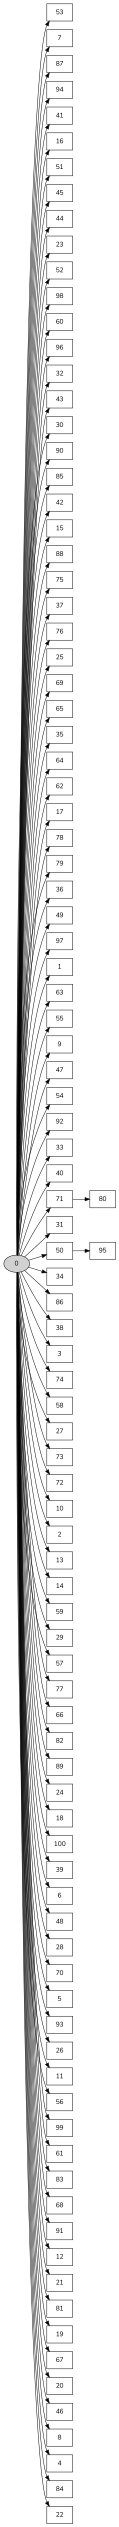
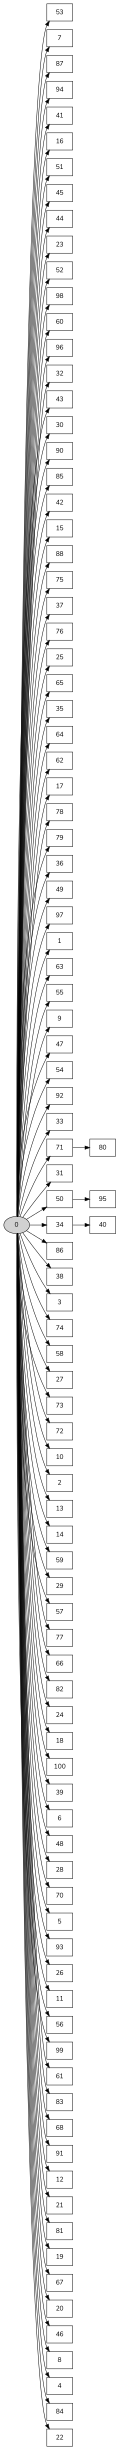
node "69": removed
edge "0" -> "40": now "34" -> "40"
node "89": removed
